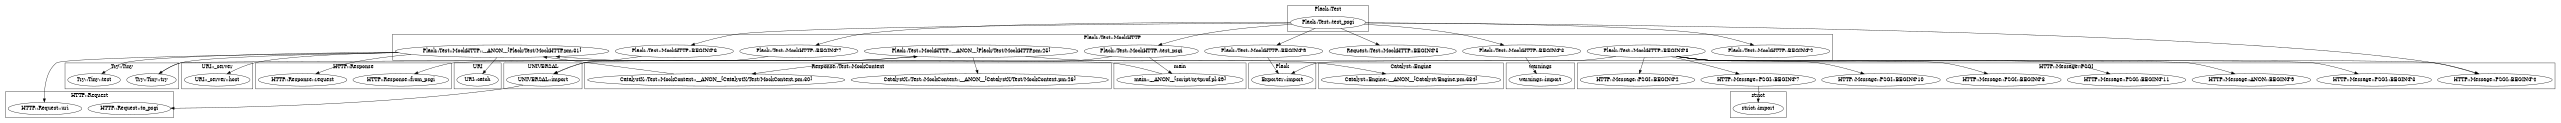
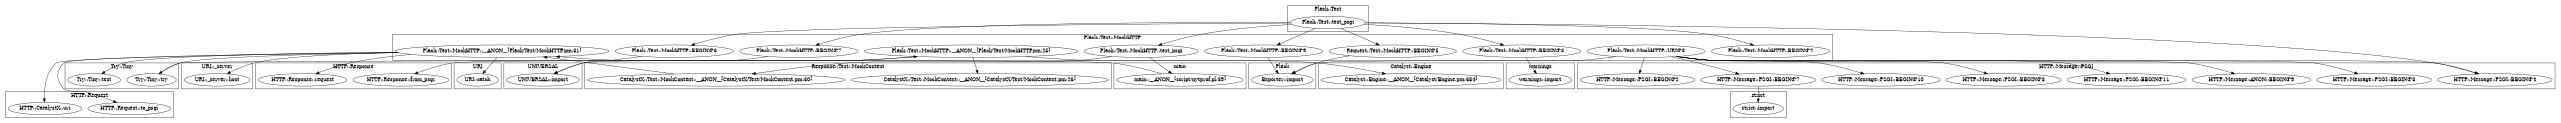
node "Plack::Test::MockHTTP::BEGIN@8": label "Plack::Test::MockHTTP::BEGIN@8" -> "Plack::Test::MockHTTP::URI@8"
edge "Request::Test::MockHTTP::BEGIN@5" -> "Exporter::import": added
edge "UNIVERSAL::import" -> "HTTP::Request::to_psgi": now "Plack::Test::MockHTTP::__ANON__[Plack/Test/MockHTTP.pm:31]" -> "HTTP::Request::to_psgi"
node "HTTP::Request::uri": label "HTTP::Request::uri" -> "HTTP::CatalystX::uri"
